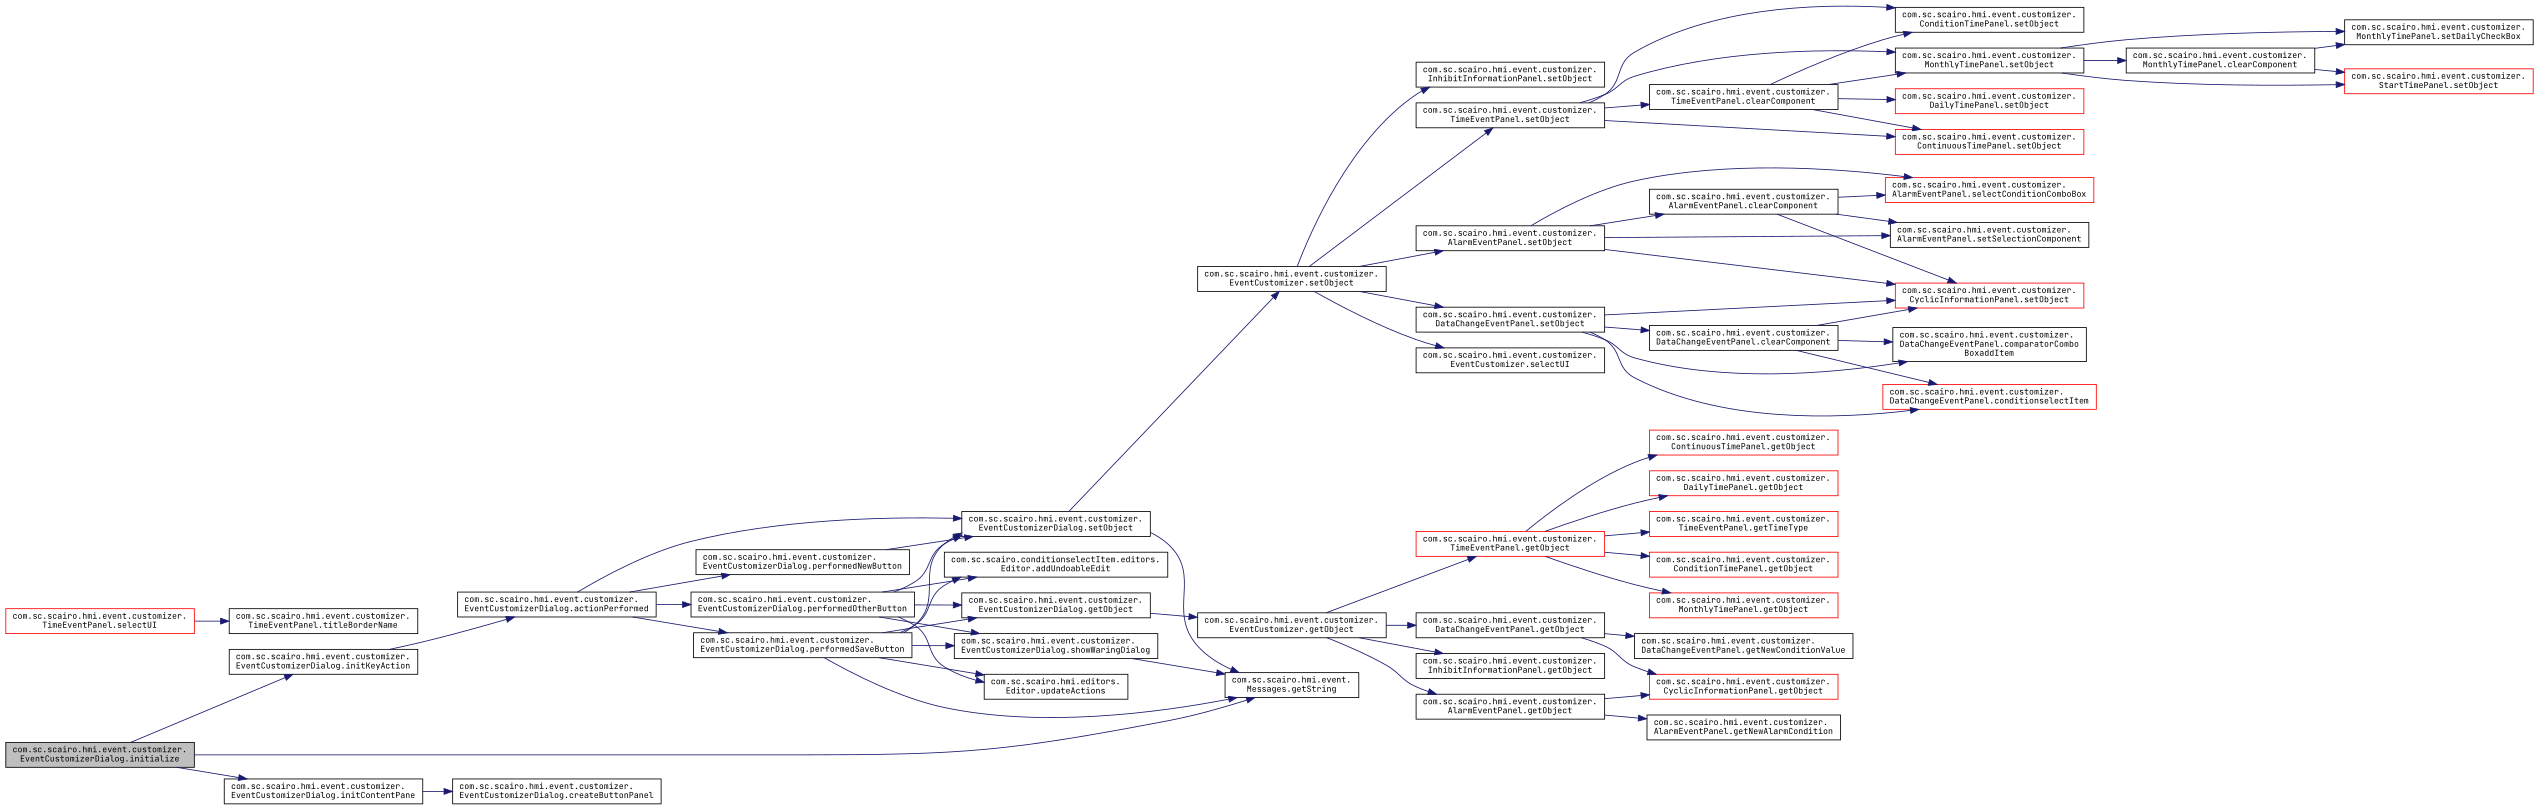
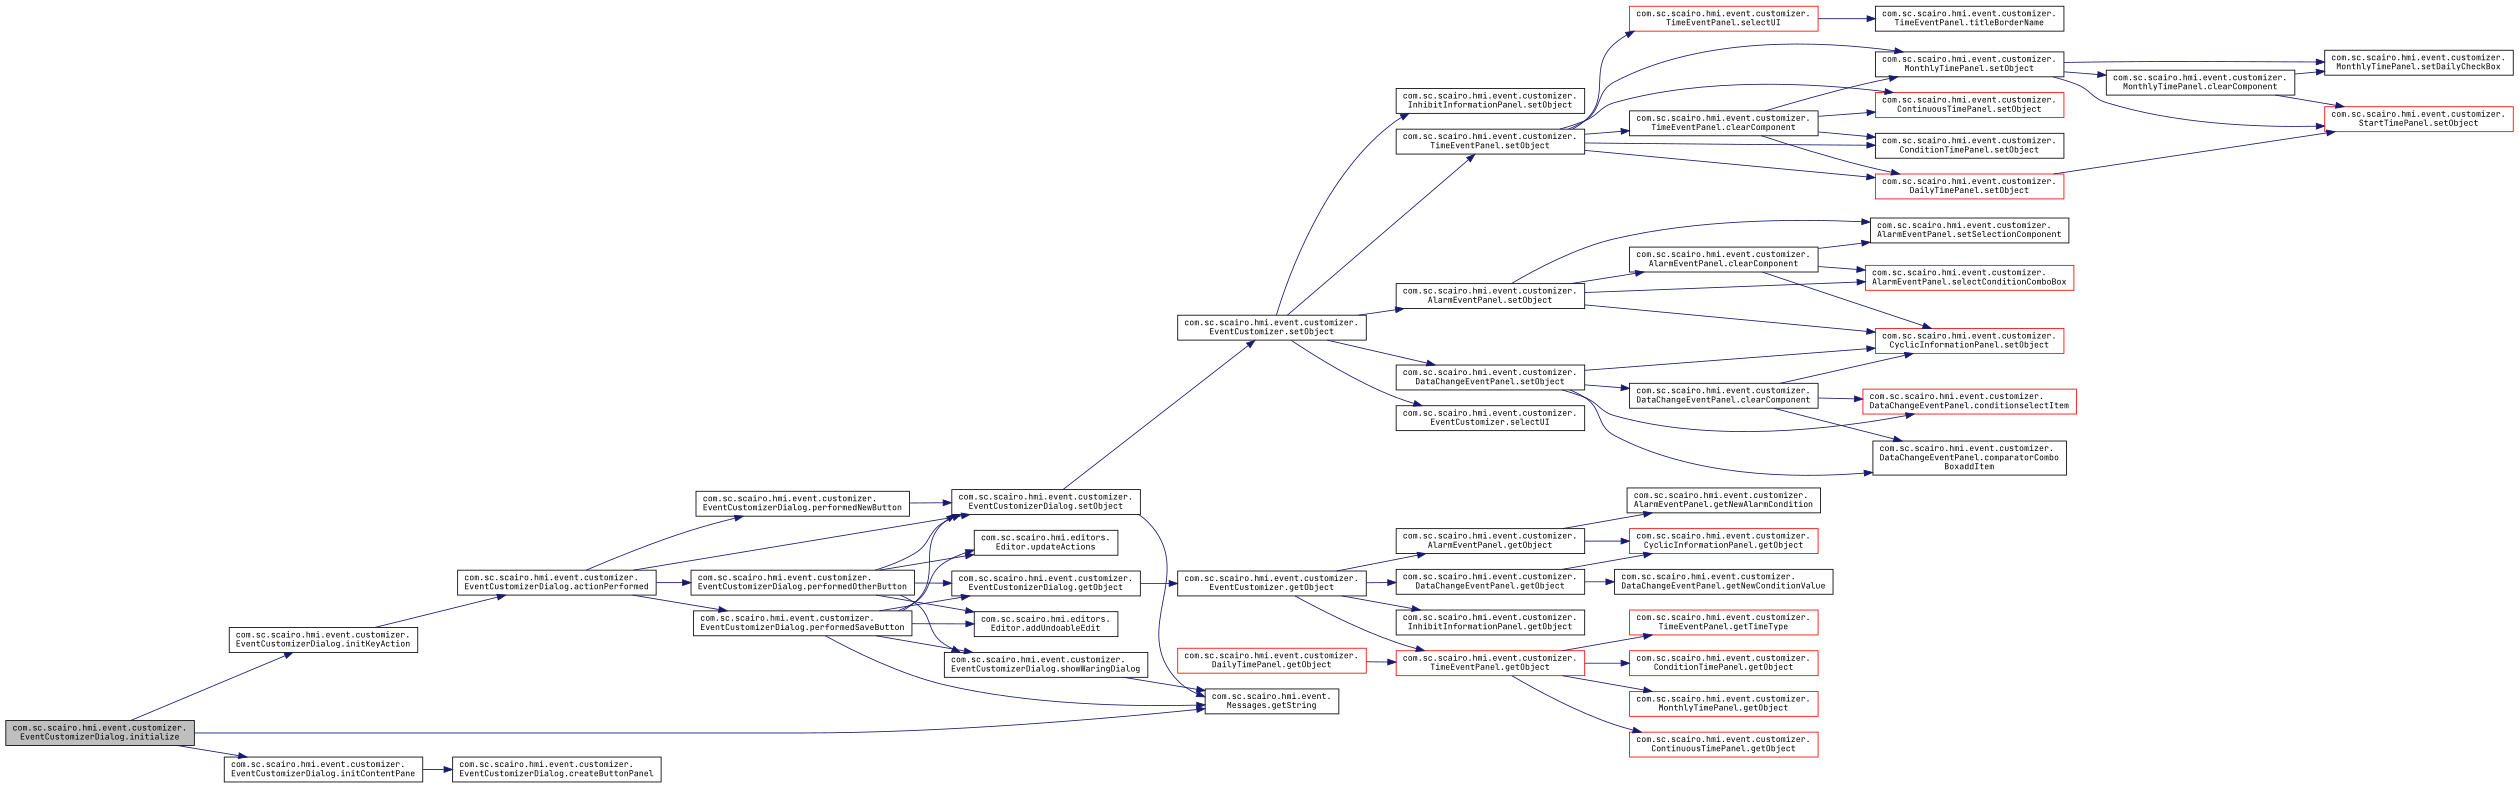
edge "com.sc.scairo.hmi.event.customizer. TimeEventPanel.setObject" -> "com.sc.scairo.hmi.event.customizer. TimeEventPanel.selectUI": added
edge "com.sc.scairo.hmi.event.customizer. DailyTimePanel.setObject" -> "com.sc.scairo.hmi.event.customizer. StartTimePanel.setObject": added
edge "com.sc.scairo.hmi.event.customizer. TimeEventPanel.setObject" -> "com.sc.scairo.hmi.event.customizer. DailyTimePanel.setObject": added
edge "com.sc.scairo.hmi.event.customizer. TimeEventPanel.getObject" -> "com.sc.scairo.hmi.event.customizer. DailyTimePanel.getObject": reversed
node "com.sc.scairo.conditionselectItem.editors. Editor.addUndoableEdit": label "com.sc.scairo.conditionselectItem.editors. Editor.addUndoableEdit" -> "com.sc.scairo.hmi.editors. Editor.addUndoableEdit"
